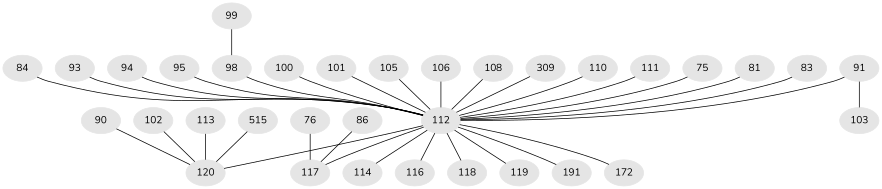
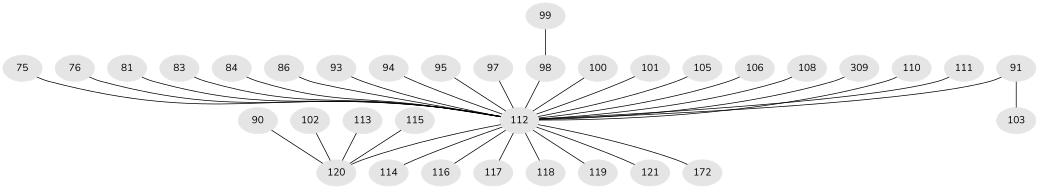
node "97": added
node "515": label "515" -> "115"
edge "76" -- "117": now "76" -- "112"
edge "86" -- "117": now "86" -- "112"
node "191": label "191" -> "121"
